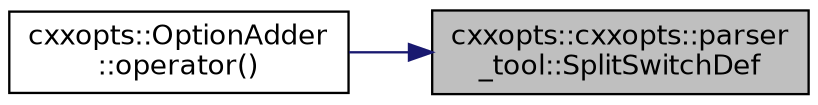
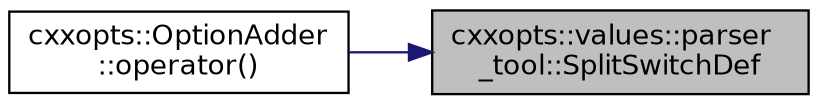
node "cxxopts::cxxopts::parser _tool::SplitSwitchDef": label "cxxopts::cxxopts::parser _tool::SplitSwitchDef" -> "cxxopts::values::parser _tool::SplitSwitchDef"
